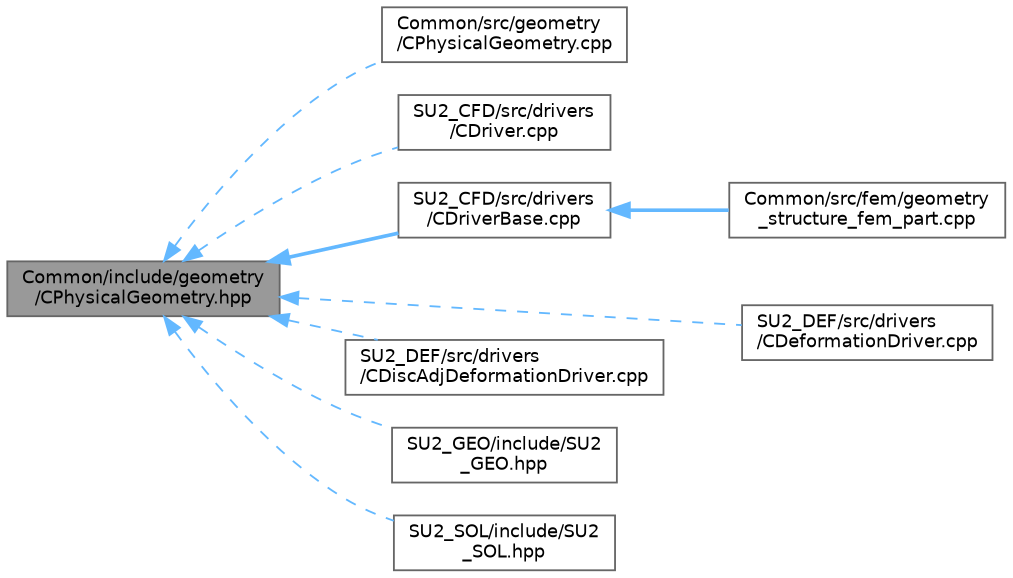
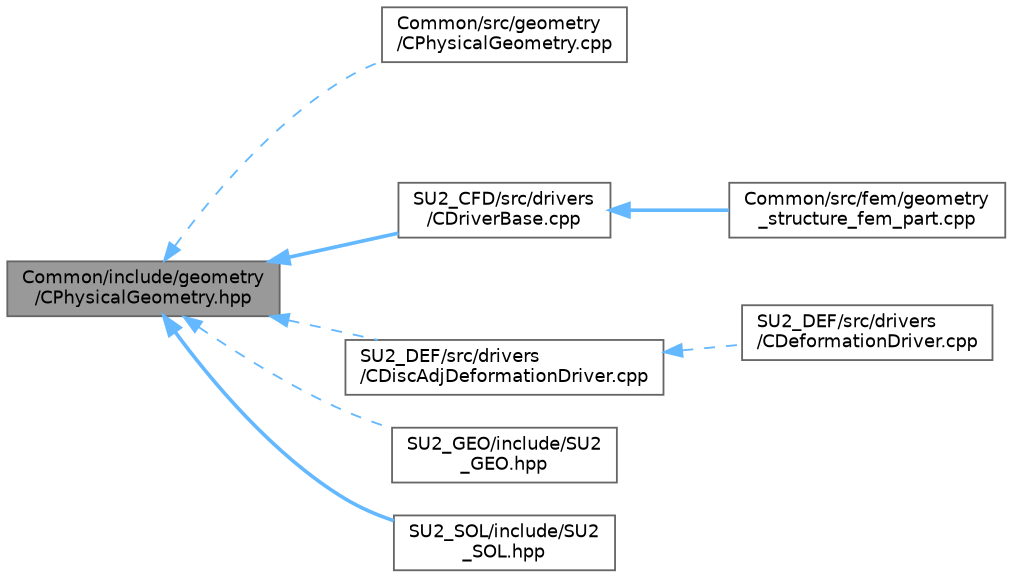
node "SU2_CFD/src/drivers /CDriver.cpp": removed
edge "SU2_DEF/src/drivers /CDeformationDriver.cpp" -> "Common/include/geometry /CPhysicalGeometry.hpp": now "SU2_DEF/src/drivers /CDeformationDriver.cpp" -> "SU2_DEF/src/drivers /CDiscAdjDeformationDriver.cpp"
edge "SU2_SOL/include/SU2 _SOL.hpp" -> "Common/include/geometry /CPhysicalGeometry.hpp": style dashed -> bold
